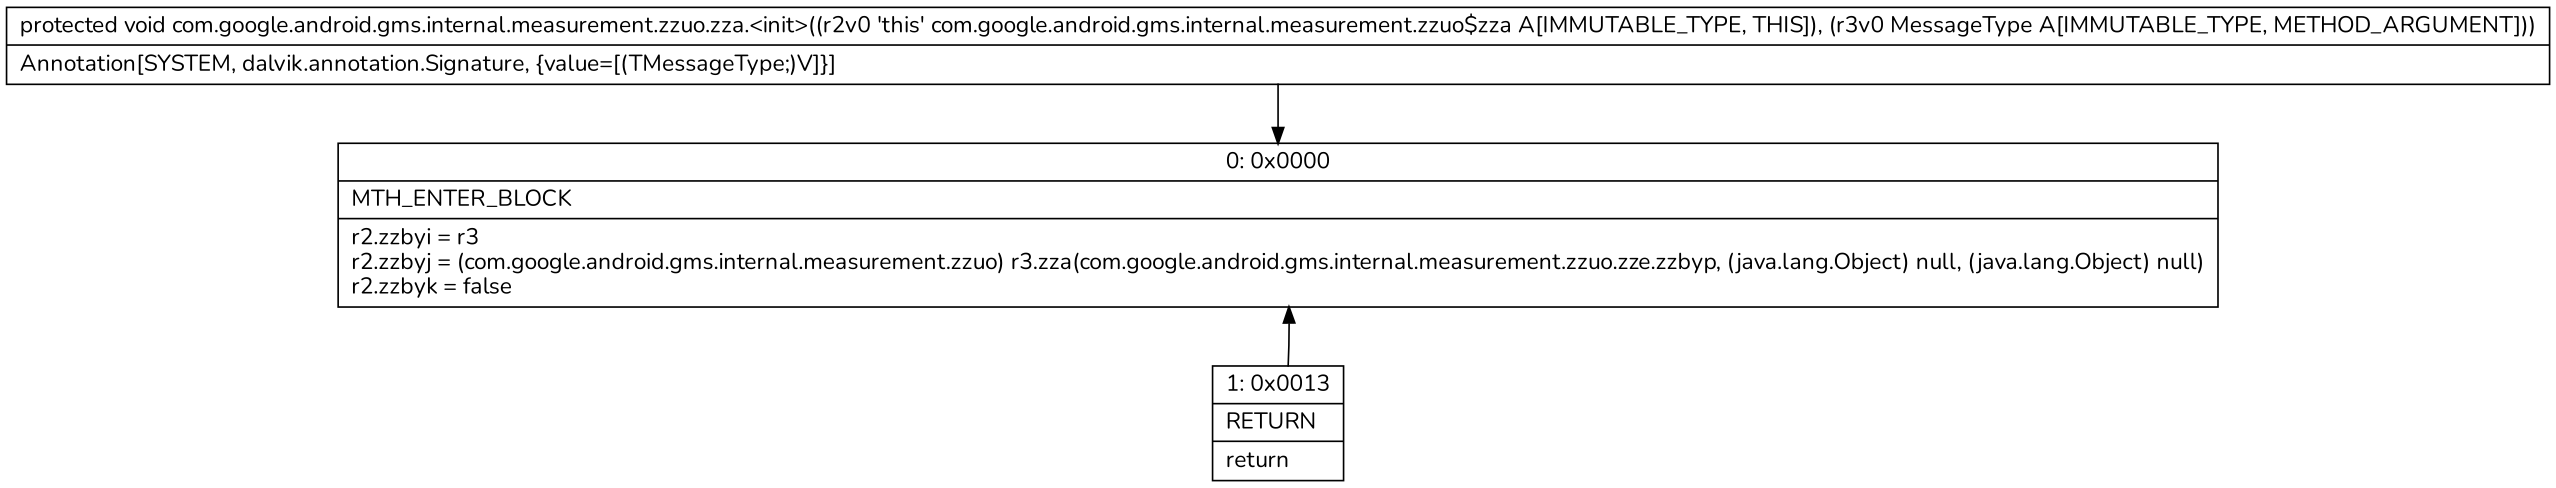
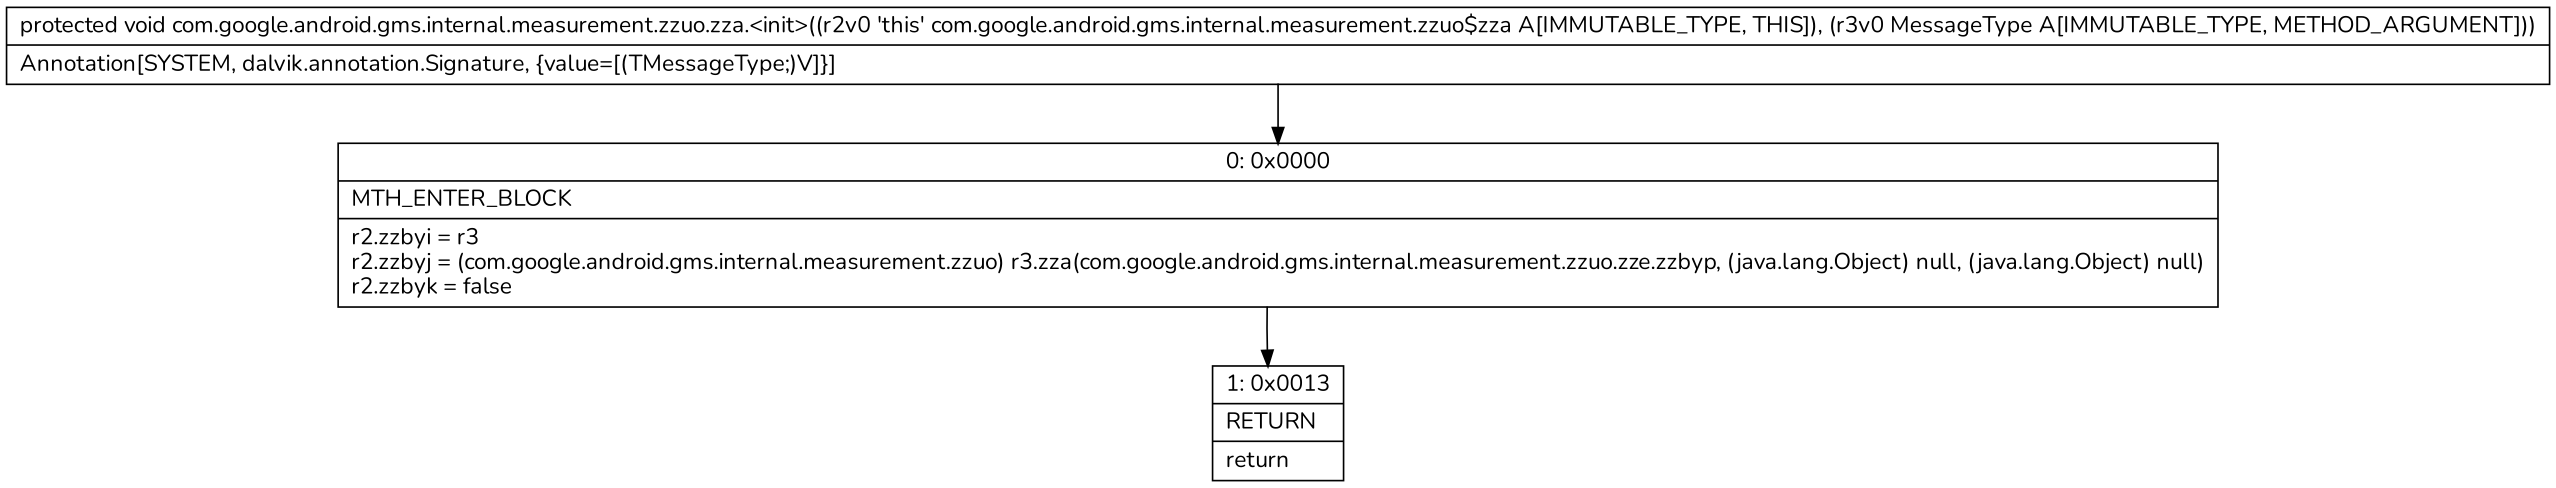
edge "1: 0x0013" -> "0: 0x0000": reversed
